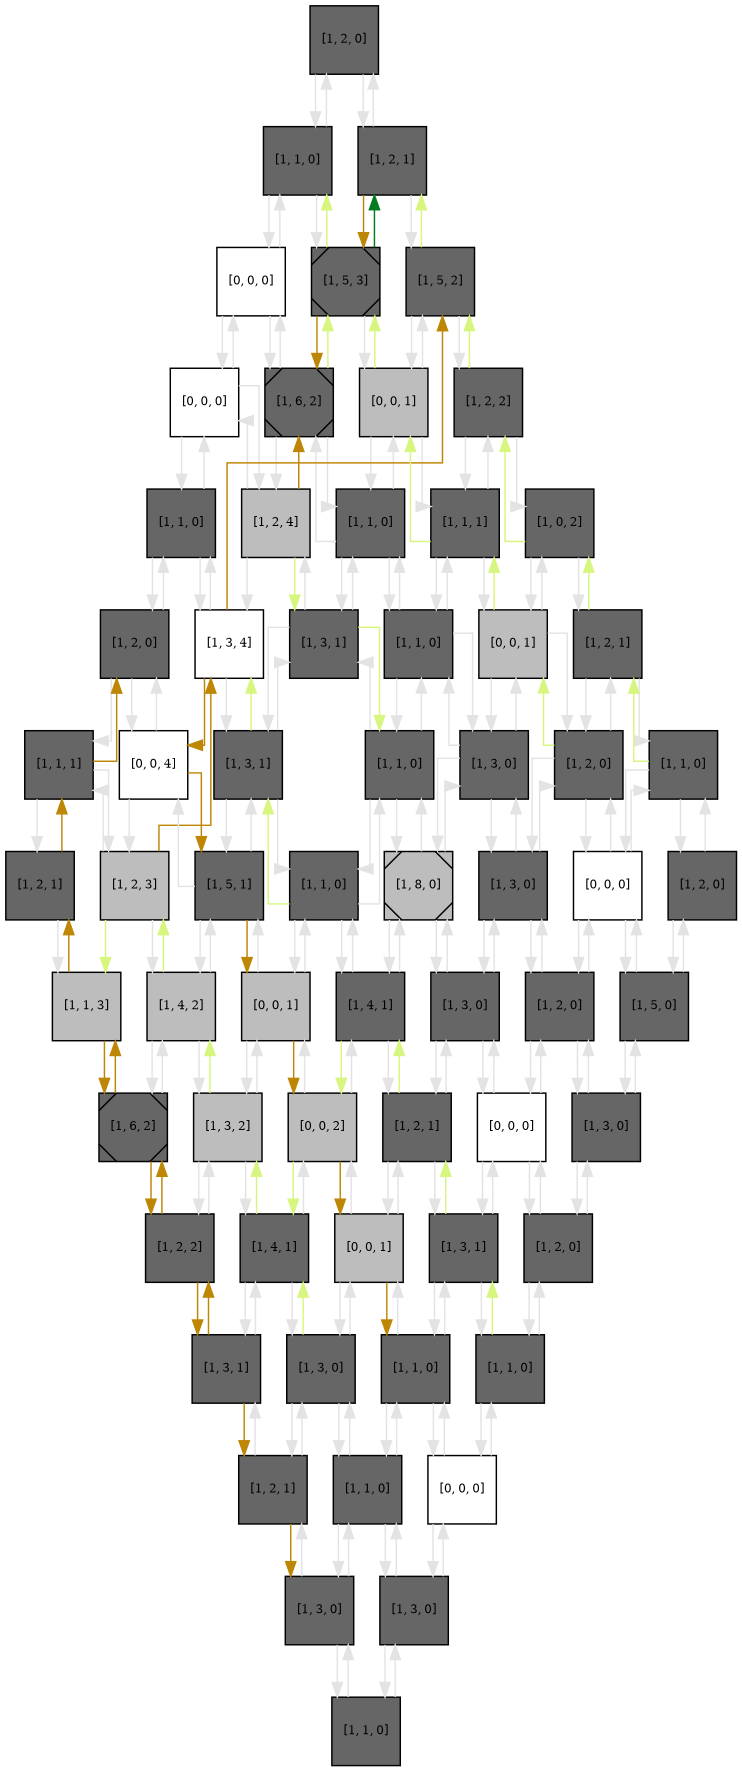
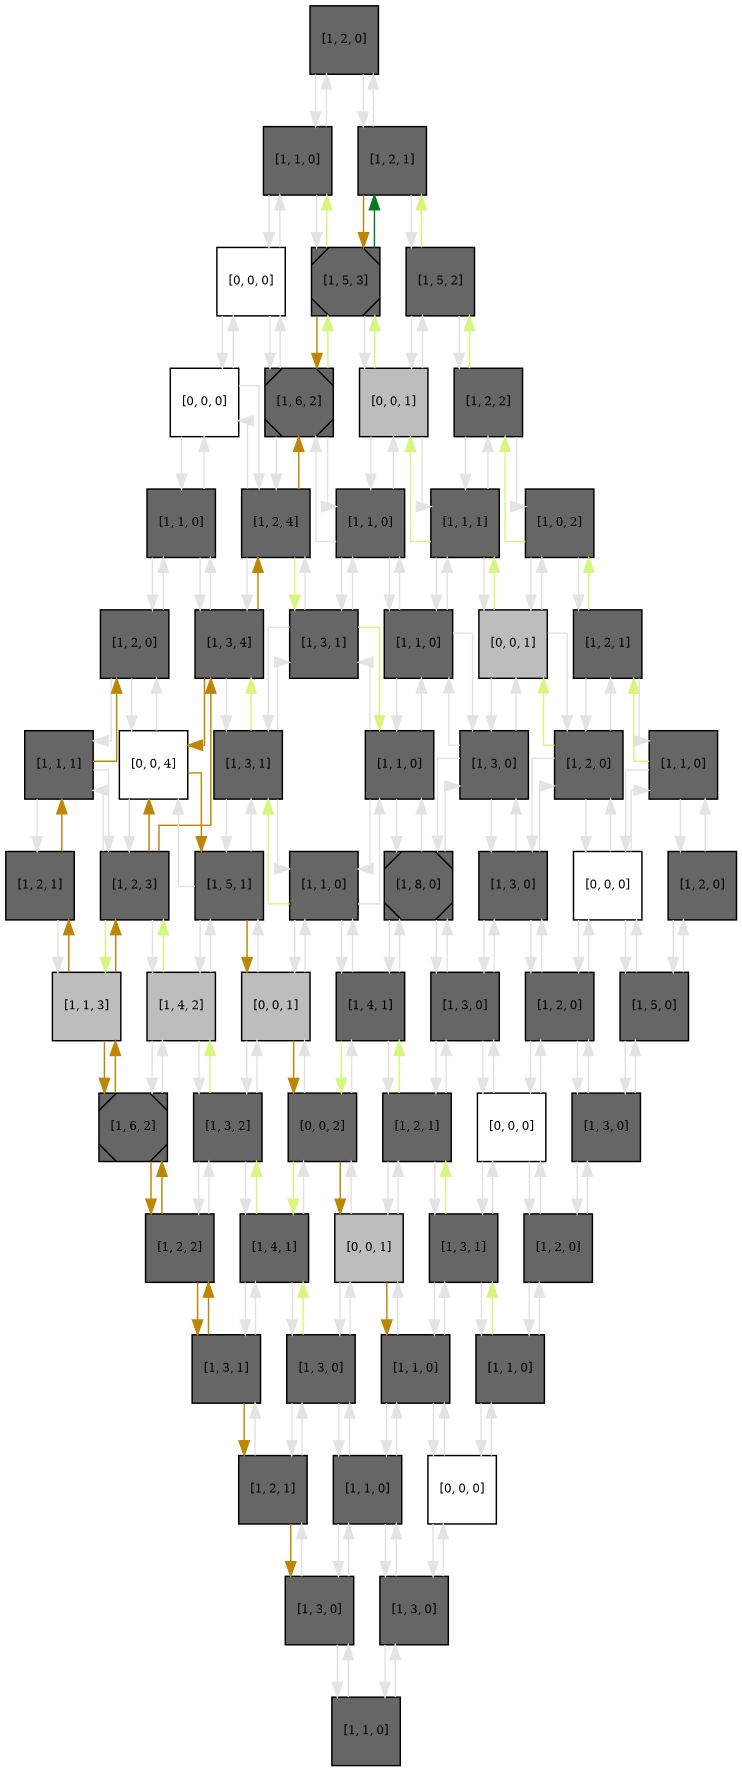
edge "[1, 3, 4]" -> "[1, 5, 2]": now "[1, 3, 4]" -> "[1, 2, 4]"
node "[1, 2, 4]": fillcolor #bdbdbd -> #666666
node "[1, 3, 4]": fillcolor #ffffff -> #666666
edge "[1, 2, 3]" -> "[0, 0, 4]": added
node "[1, 2, 3]": fillcolor #bdbdbd -> #666666
node "[1, 8, 0]": fillcolor #bdbdbd -> #666666
edge "[1, 1, 3]" -> "[1, 2, 3]": added
node "[1, 3, 2]": fillcolor #bdbdbd -> #666666
node "[0, 0, 2]": fillcolor #bdbdbd -> #666666
